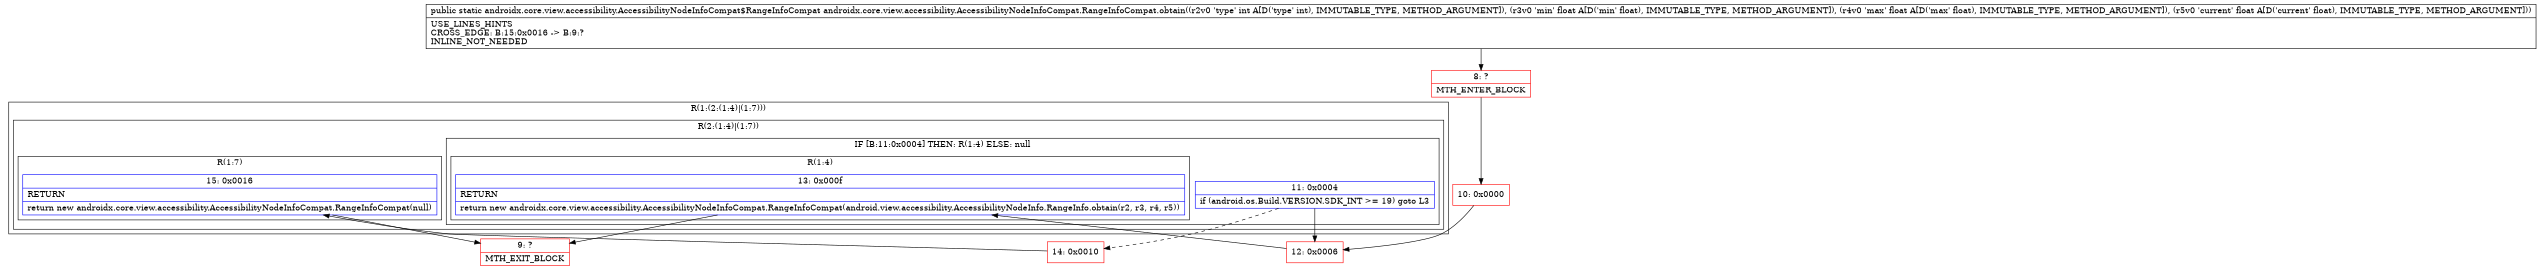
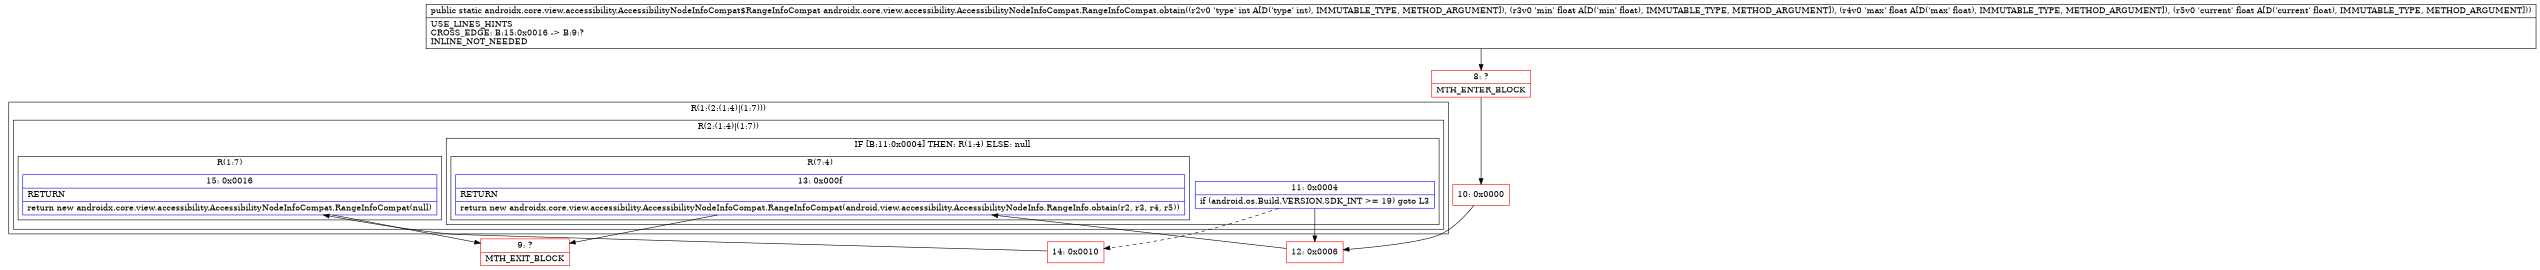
cluster "R(1:4)": label "R(1:4)" -> "R(7:4)"
